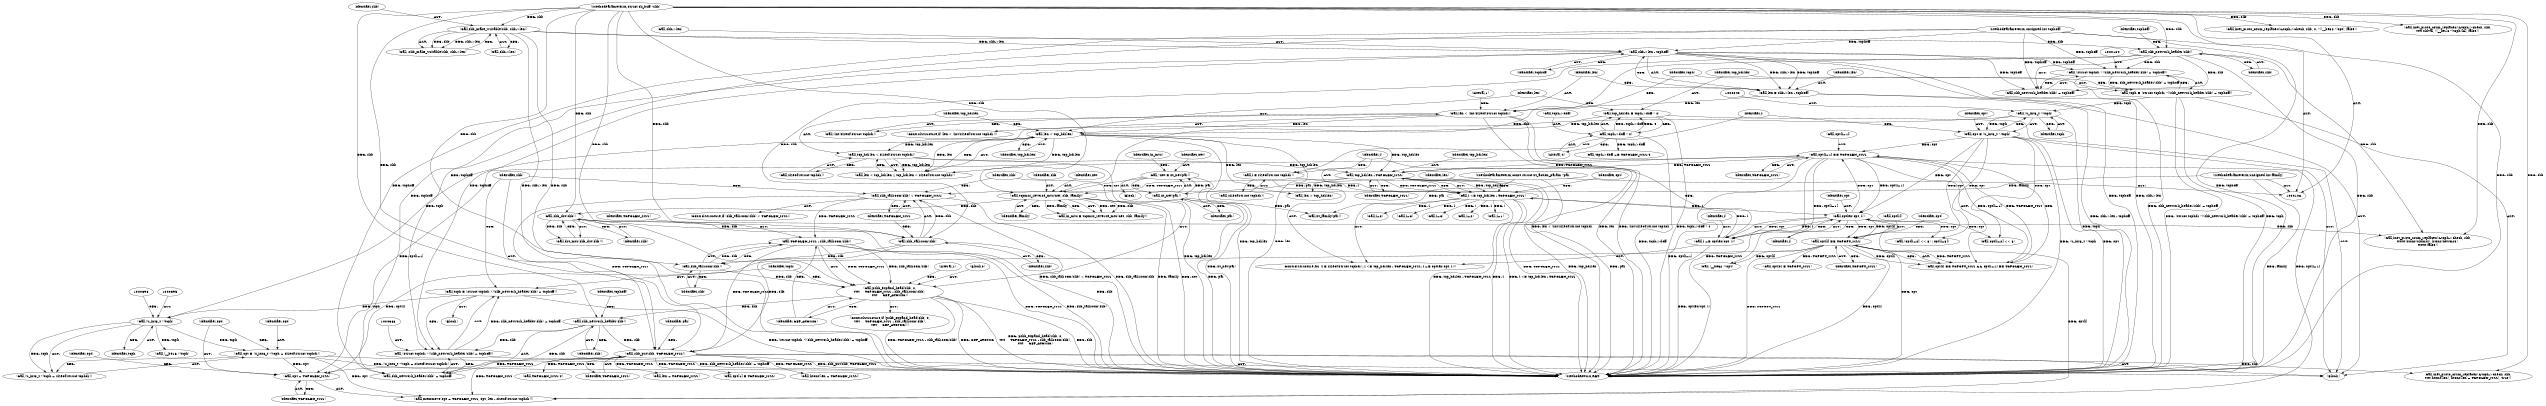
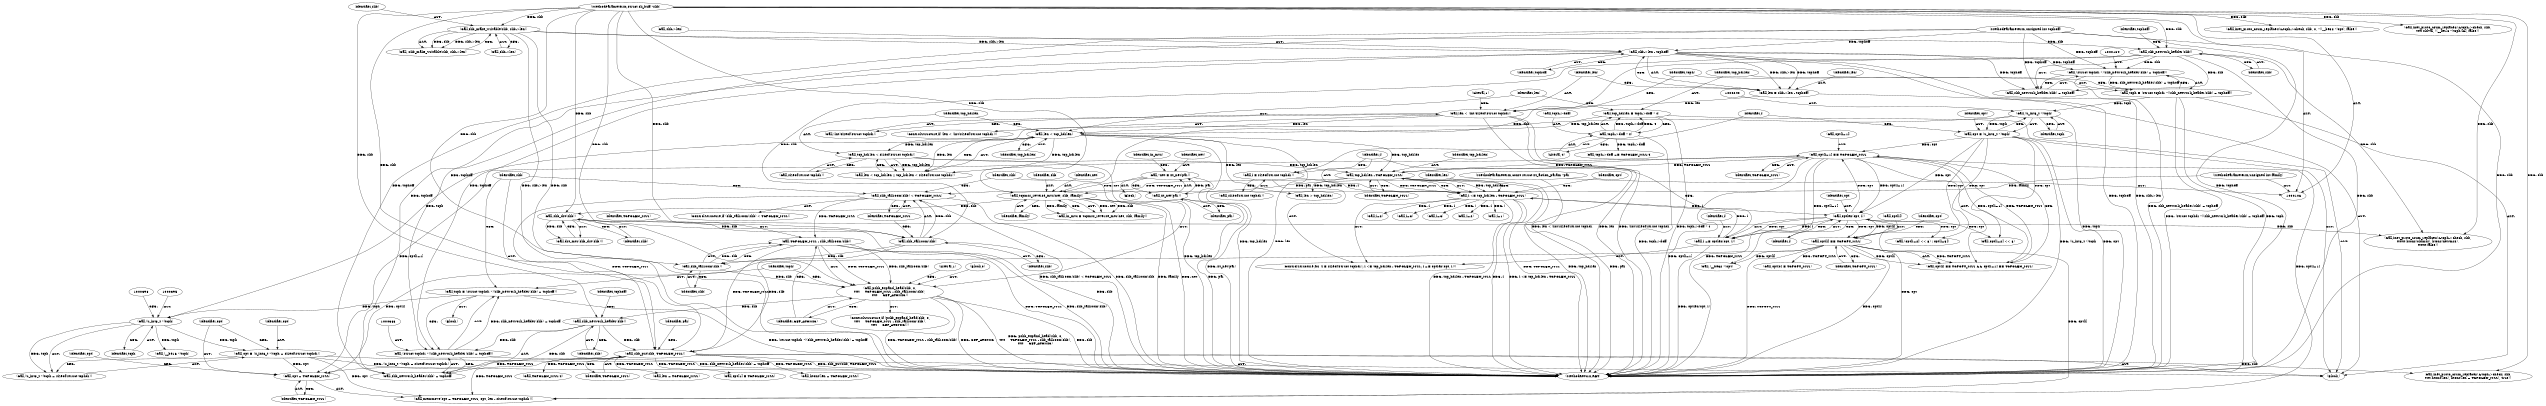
node "(Call,xt_family(par))": removed
edge "(Call,opt[i] == TCPOPT_MSS && opt[i+1] == TCPOLEN_MSS)" -> "(Call,opt[i] == TCPOPT_MSS)": removed, label "CFG:"
edge "(Call,len = skb->len - tcphoff)" -> "(MethodReturn,RET)": removed, label "DDG: skb->len - tcphoff"
edge "(MethodParameterIn,unsigned int family)" -> "(MethodReturn,RET)": removed, label "DDG: family"
